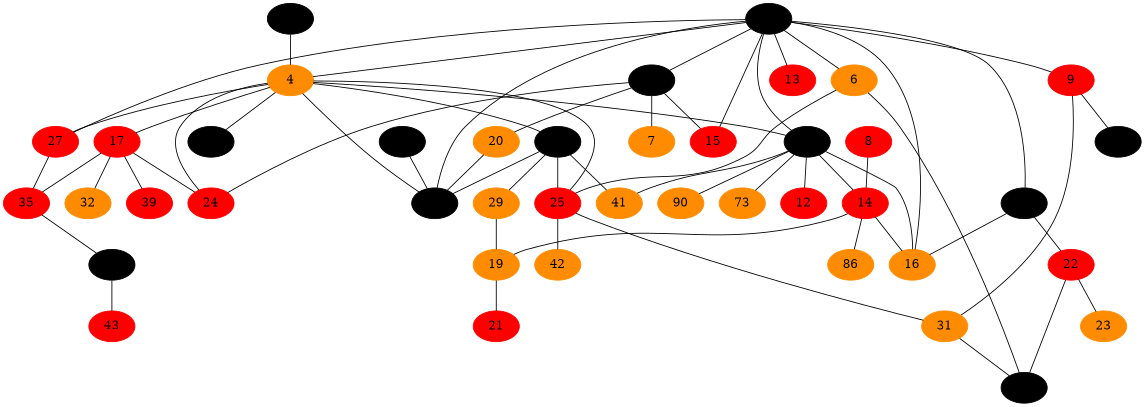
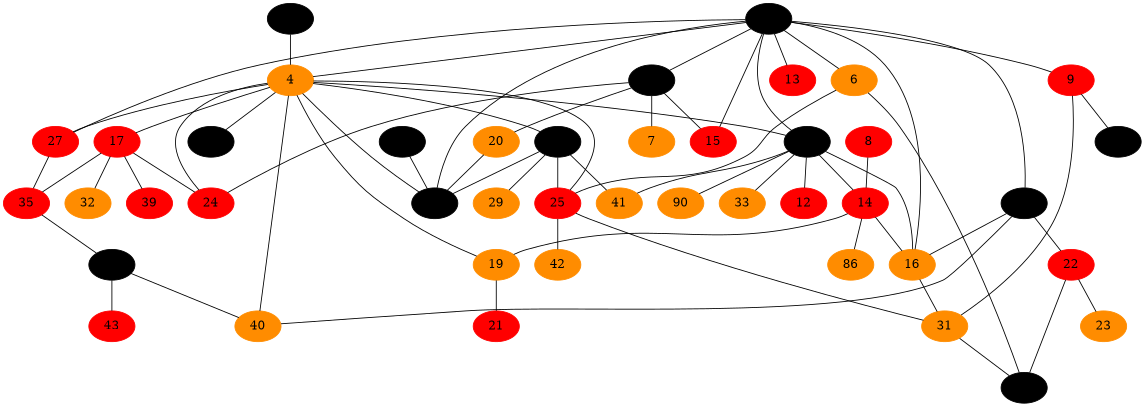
node "73": label "73" -> "33"
edge "29" -- "19": now "4" -- "19"
edge "16" -- "31": added
node "40": added
